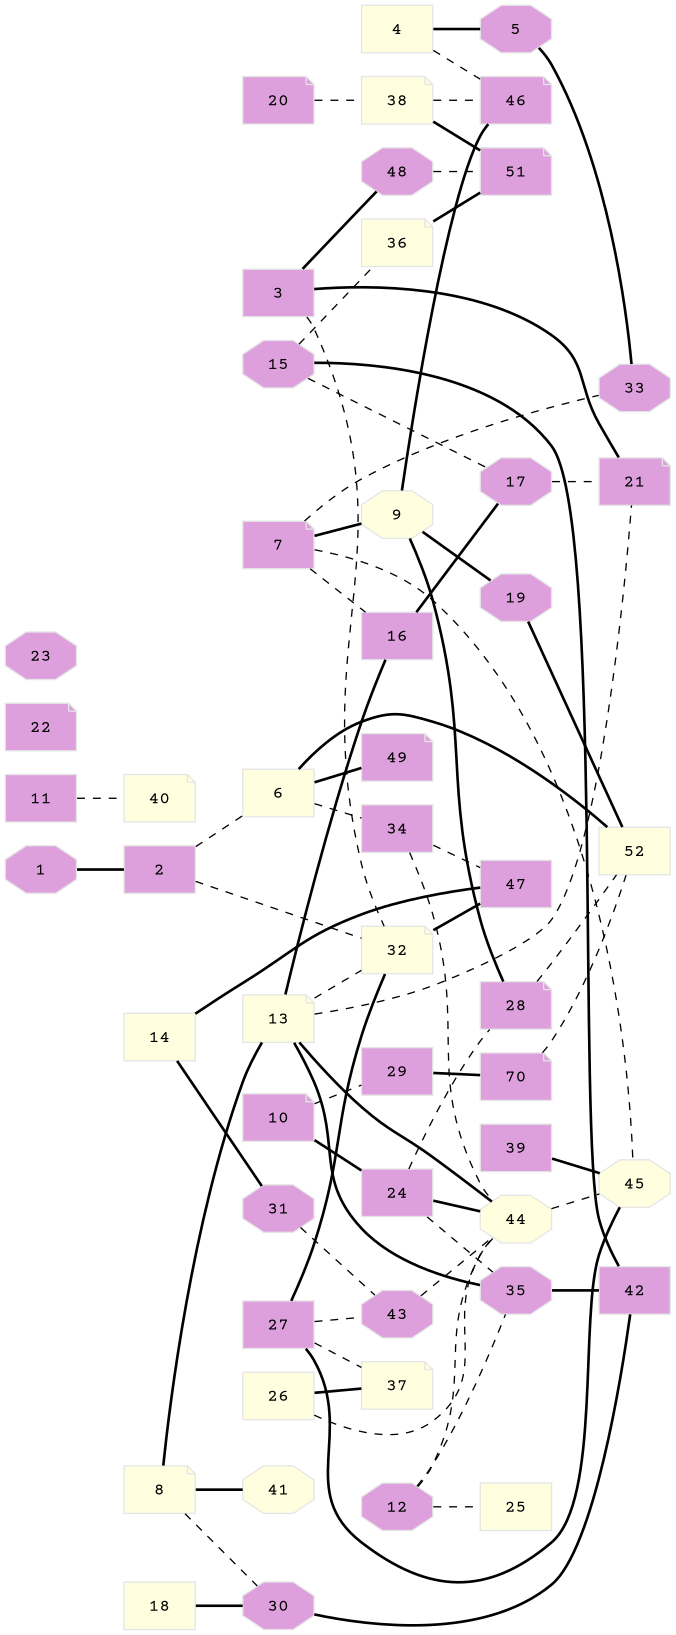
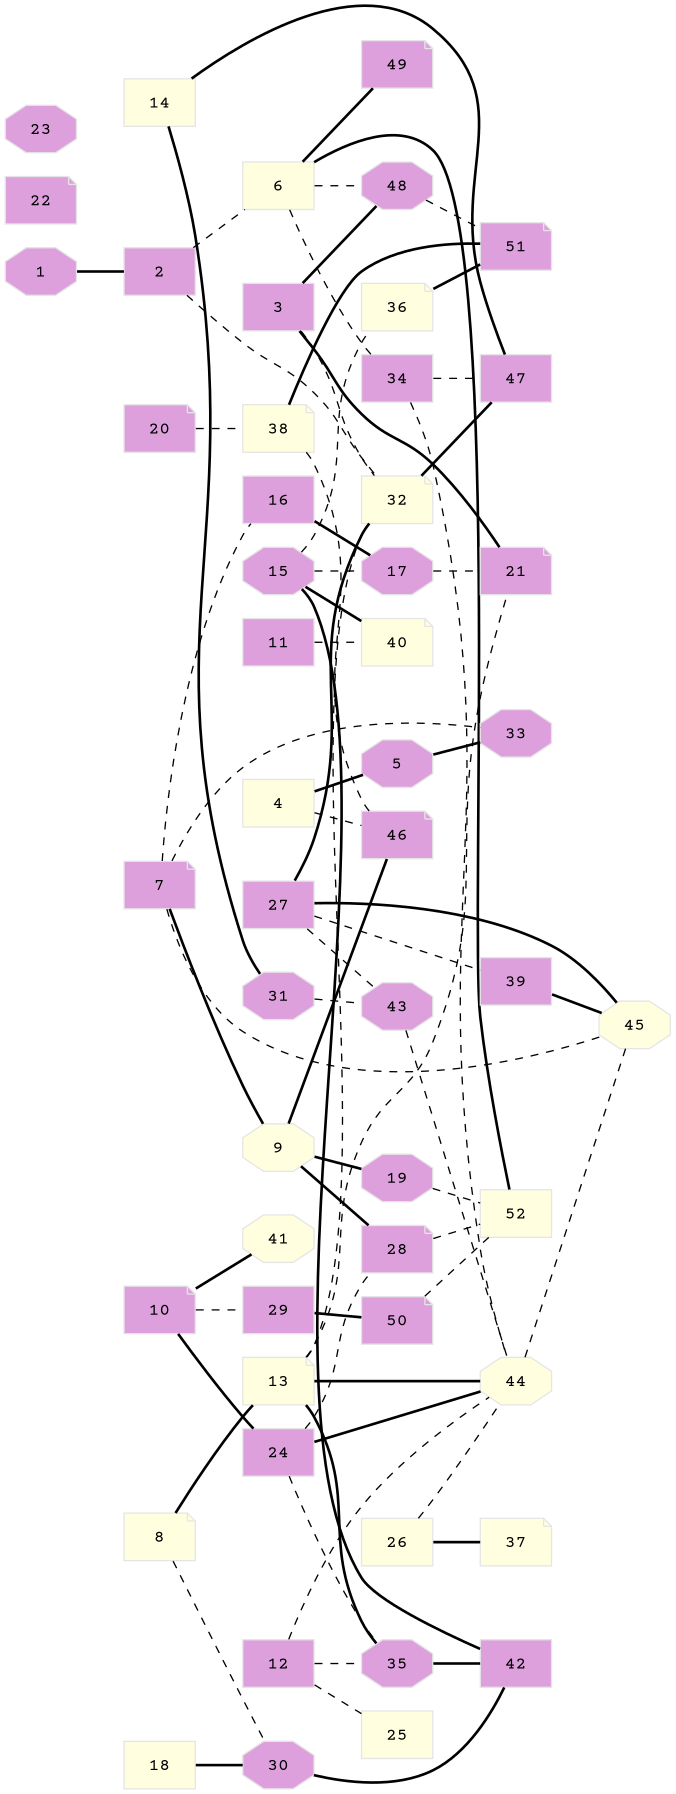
edge "6" -- "48": added
edge "15" -- "40": added
edge "19" -- "52": style bold -> dashed
edge "16" -- "13": removed
node "70": label "70" -> "50"
edge "27" -- "37": now "27" -- "39"
edge "8" -- "41": now "10" -- "41"
node "12": shape octagon -> box
